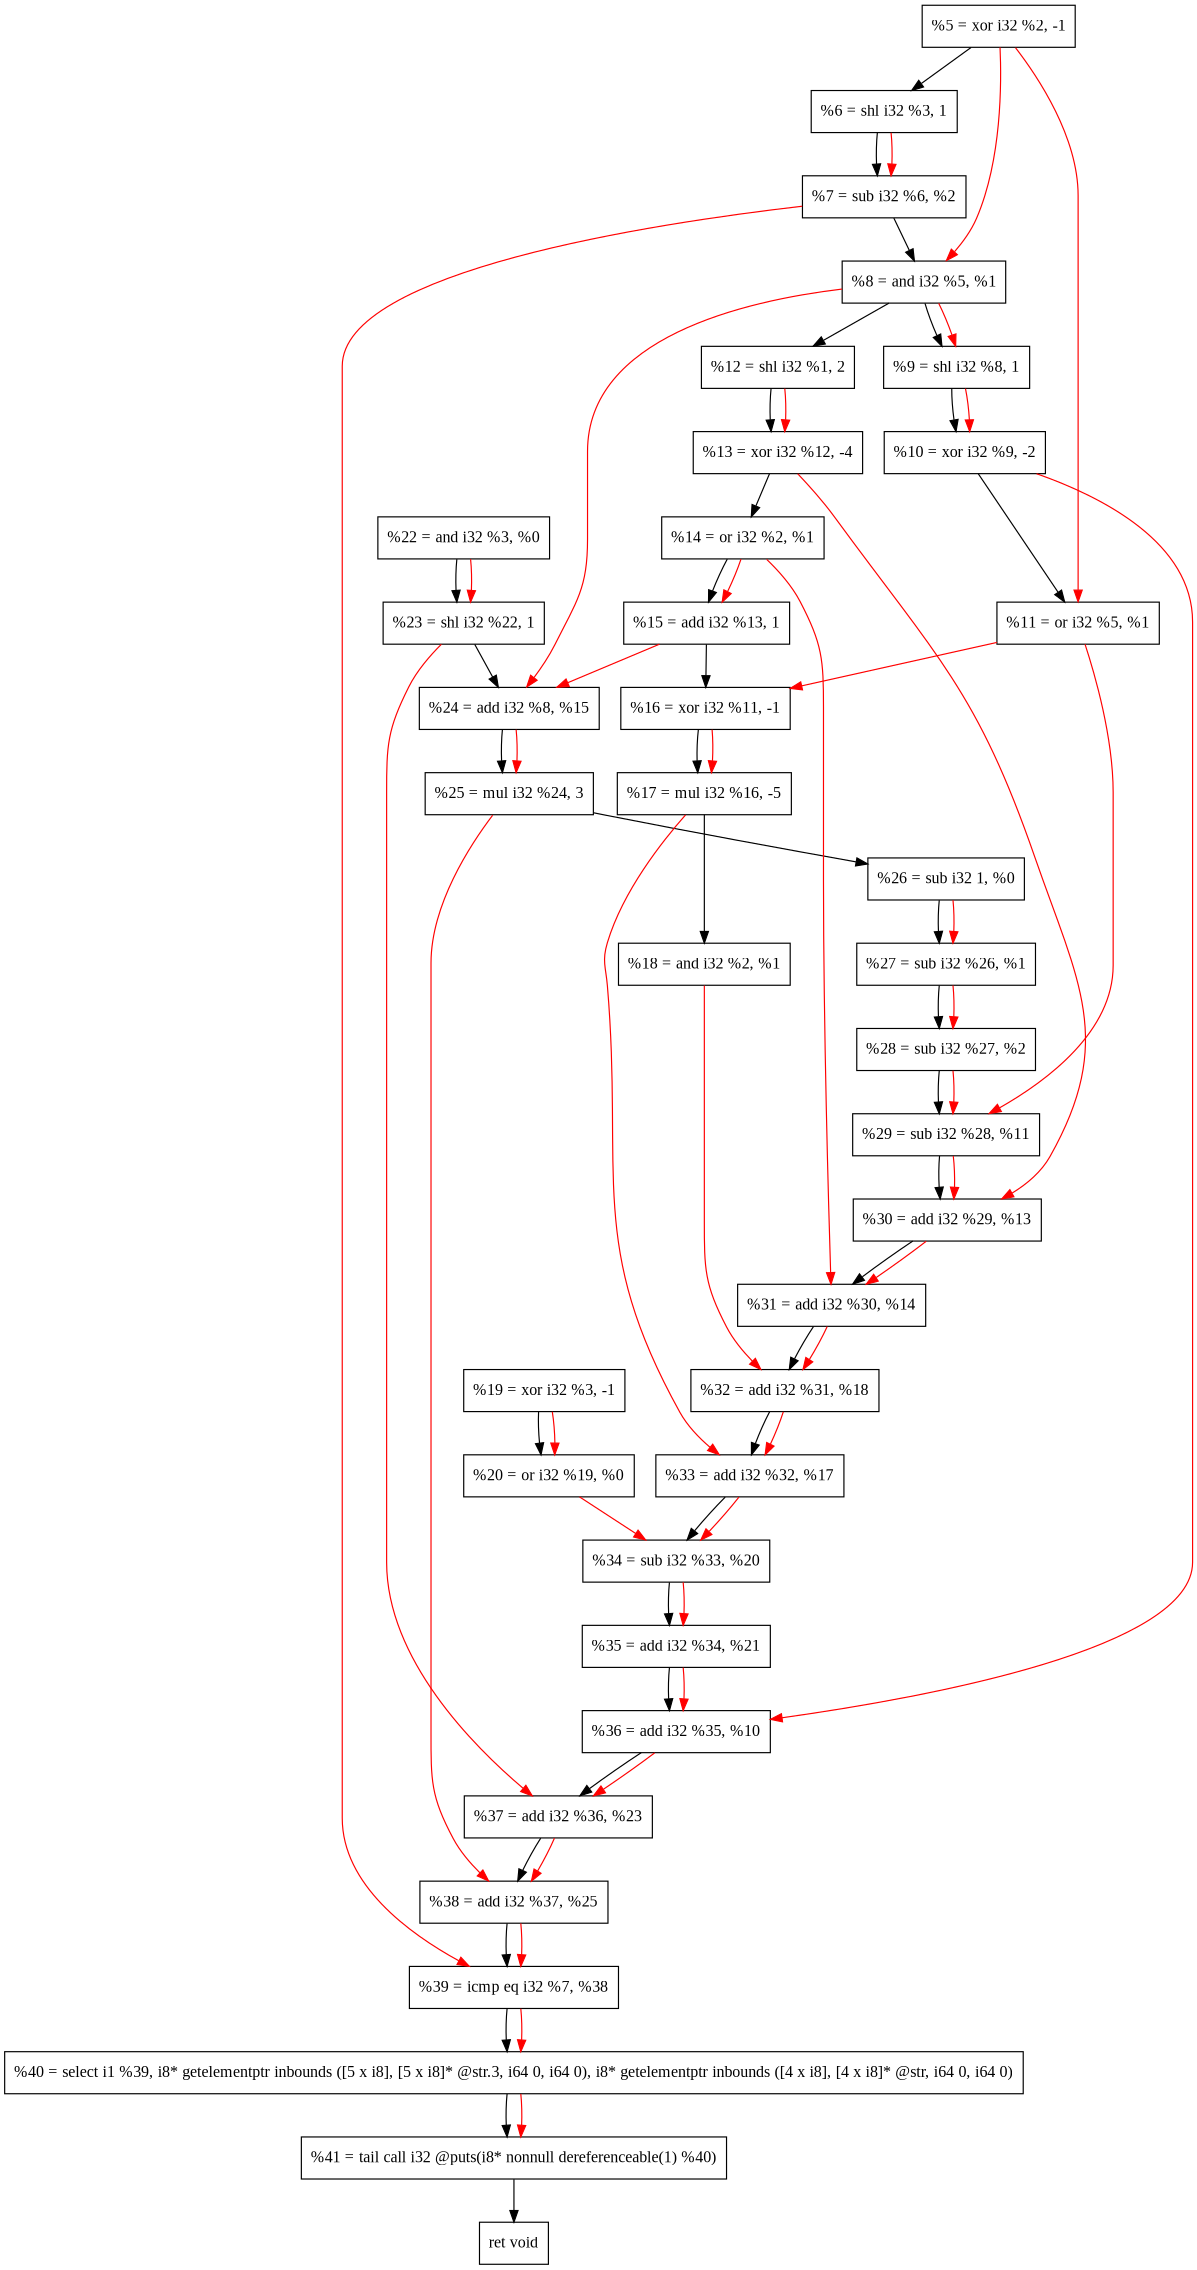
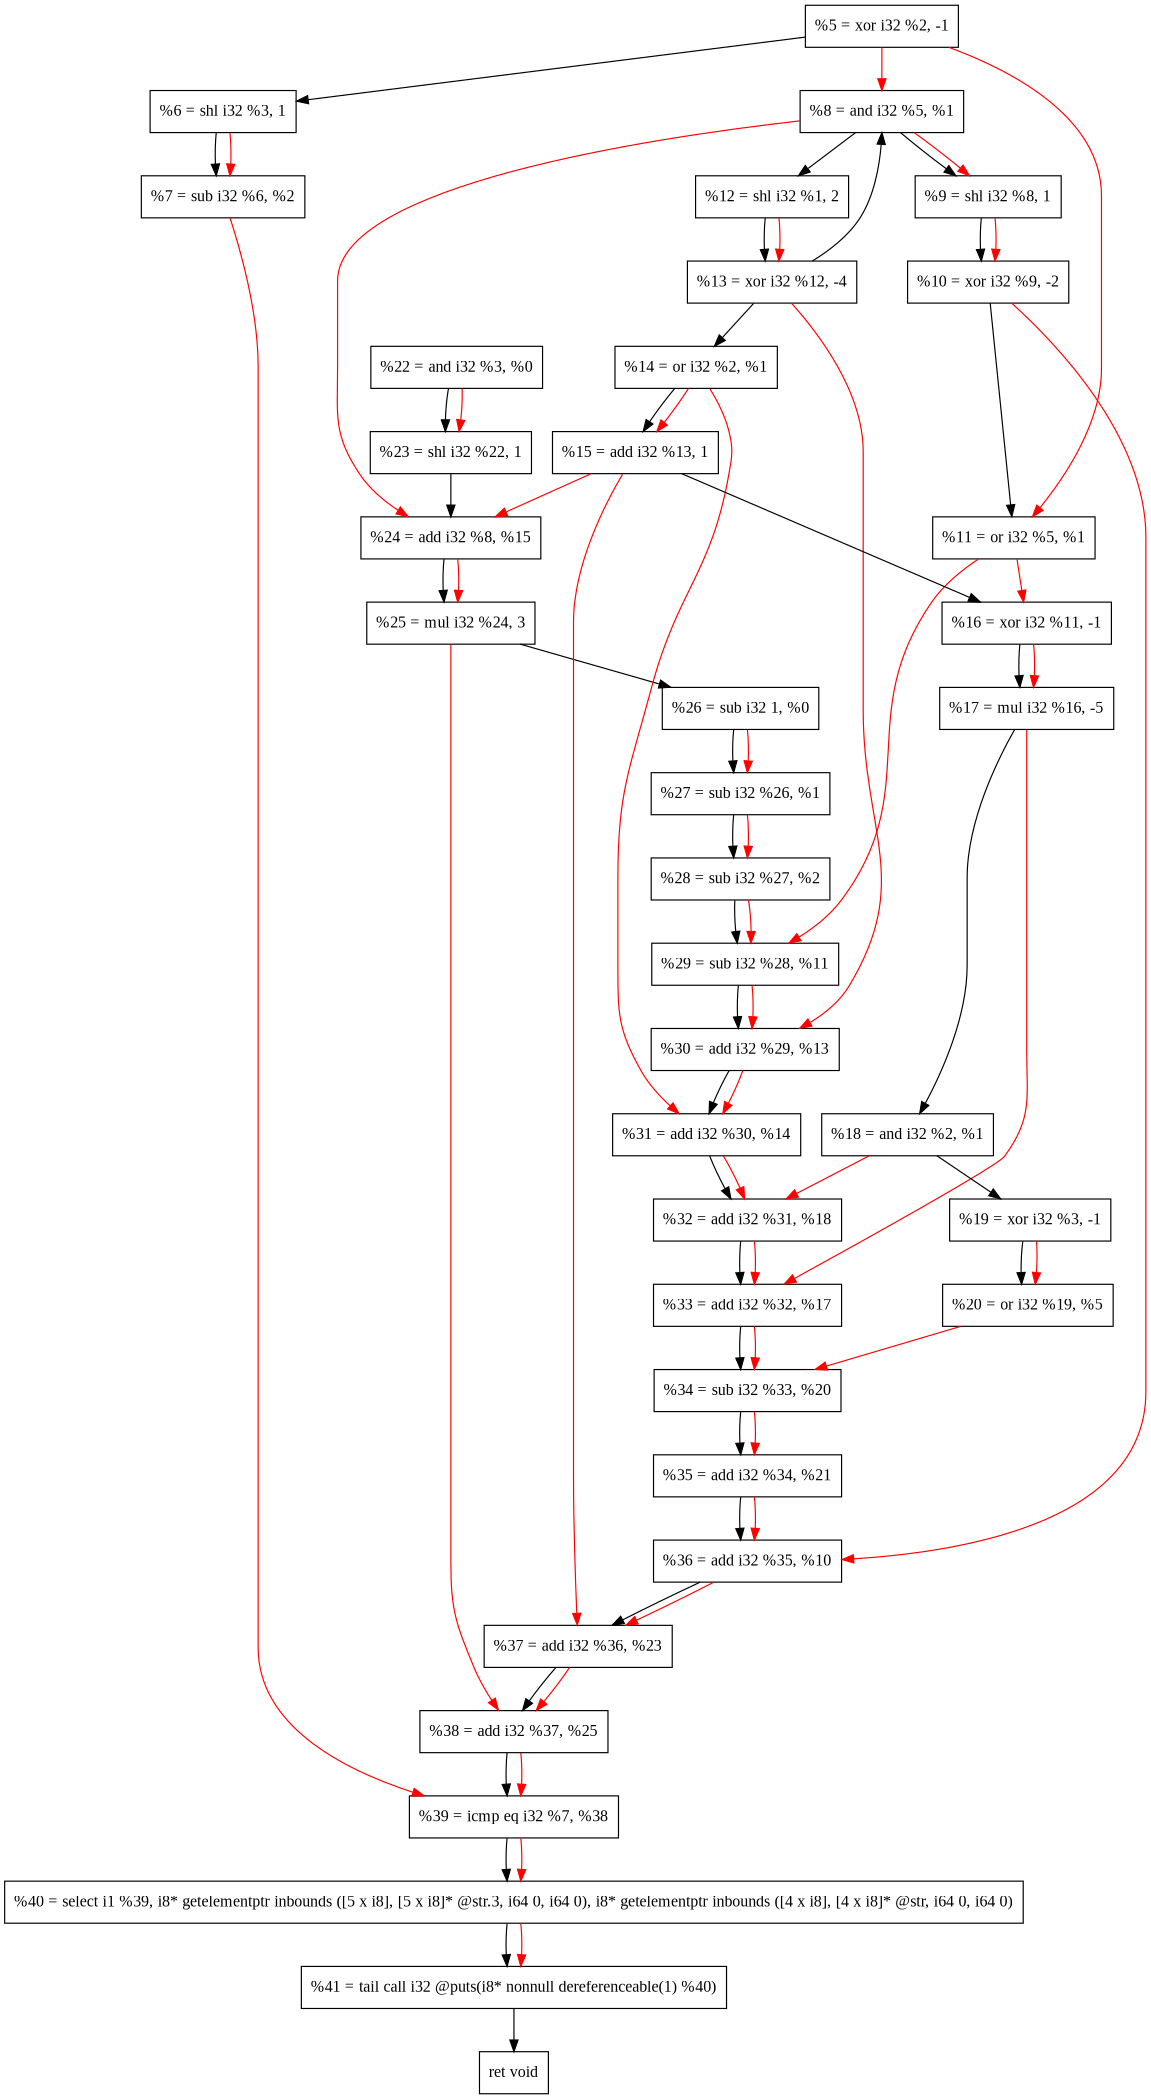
edge "%7 = sub i32 %6, %2" -> "%8 = and i32 %5, %1": now "%13 = xor i32 %12, -4" -> "%8 = and i32 %5, %1"
edge "%18 = and i32 %2, %1" -> "%19 = xor i32 %3, -1": added
edge "%23 = shl i32 %22, 1" -> "%37 = add i32 %36, %23": now "%15 = add i32 %13, 1" -> "%37 = add i32 %36, %23"
node "%20 = or i32 %19, %0": label "%20 = or i32 %19, %0" -> "%20 = or i32 %19, %5"
